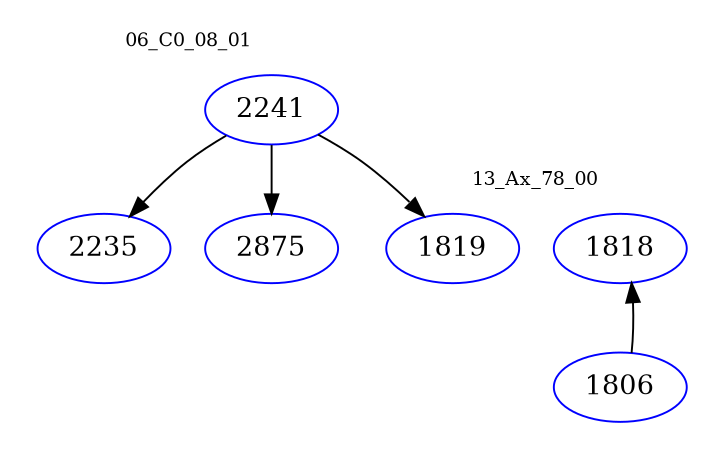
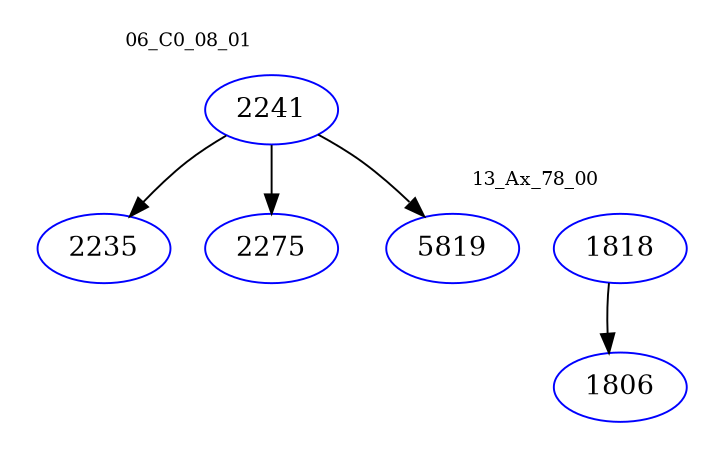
node "2875": label "2875" -> "2275"
node "1819": label "1819" -> "5819"
edge "1806" -> "1818": reversed
